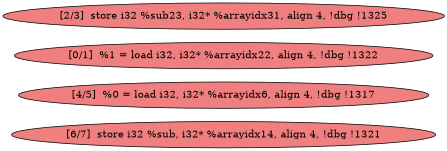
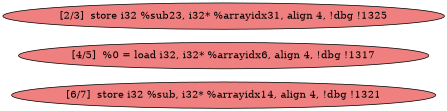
node "[0/1]  %1 = load i32, i32* %arrayidx22, align 4, !dbg !1322": removed
